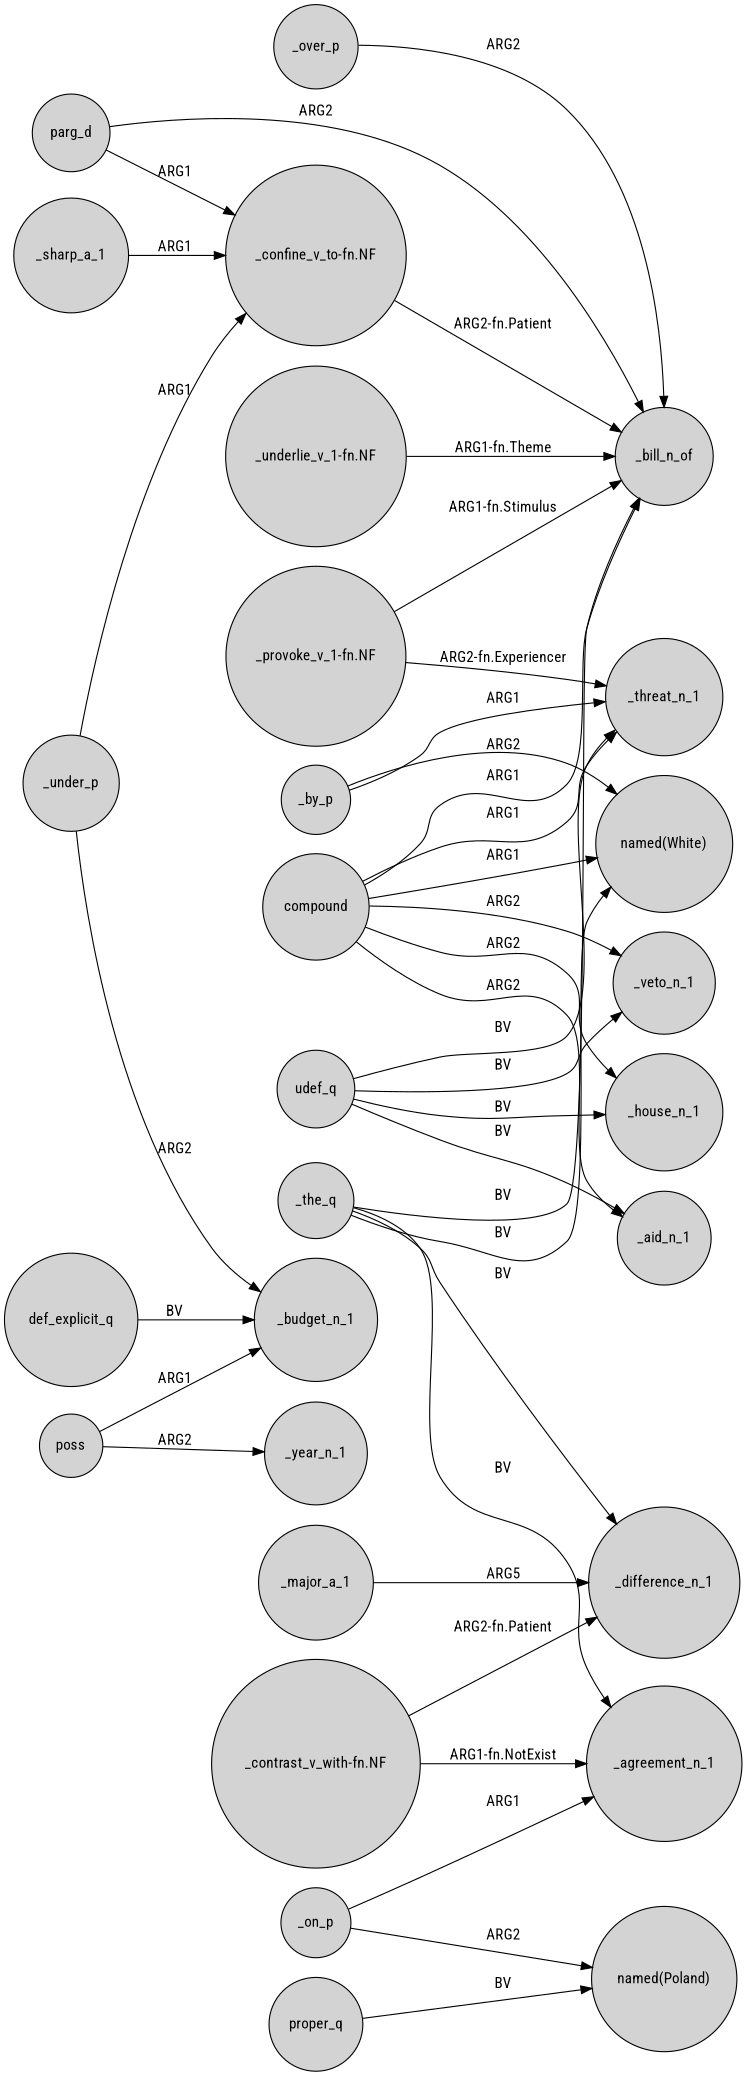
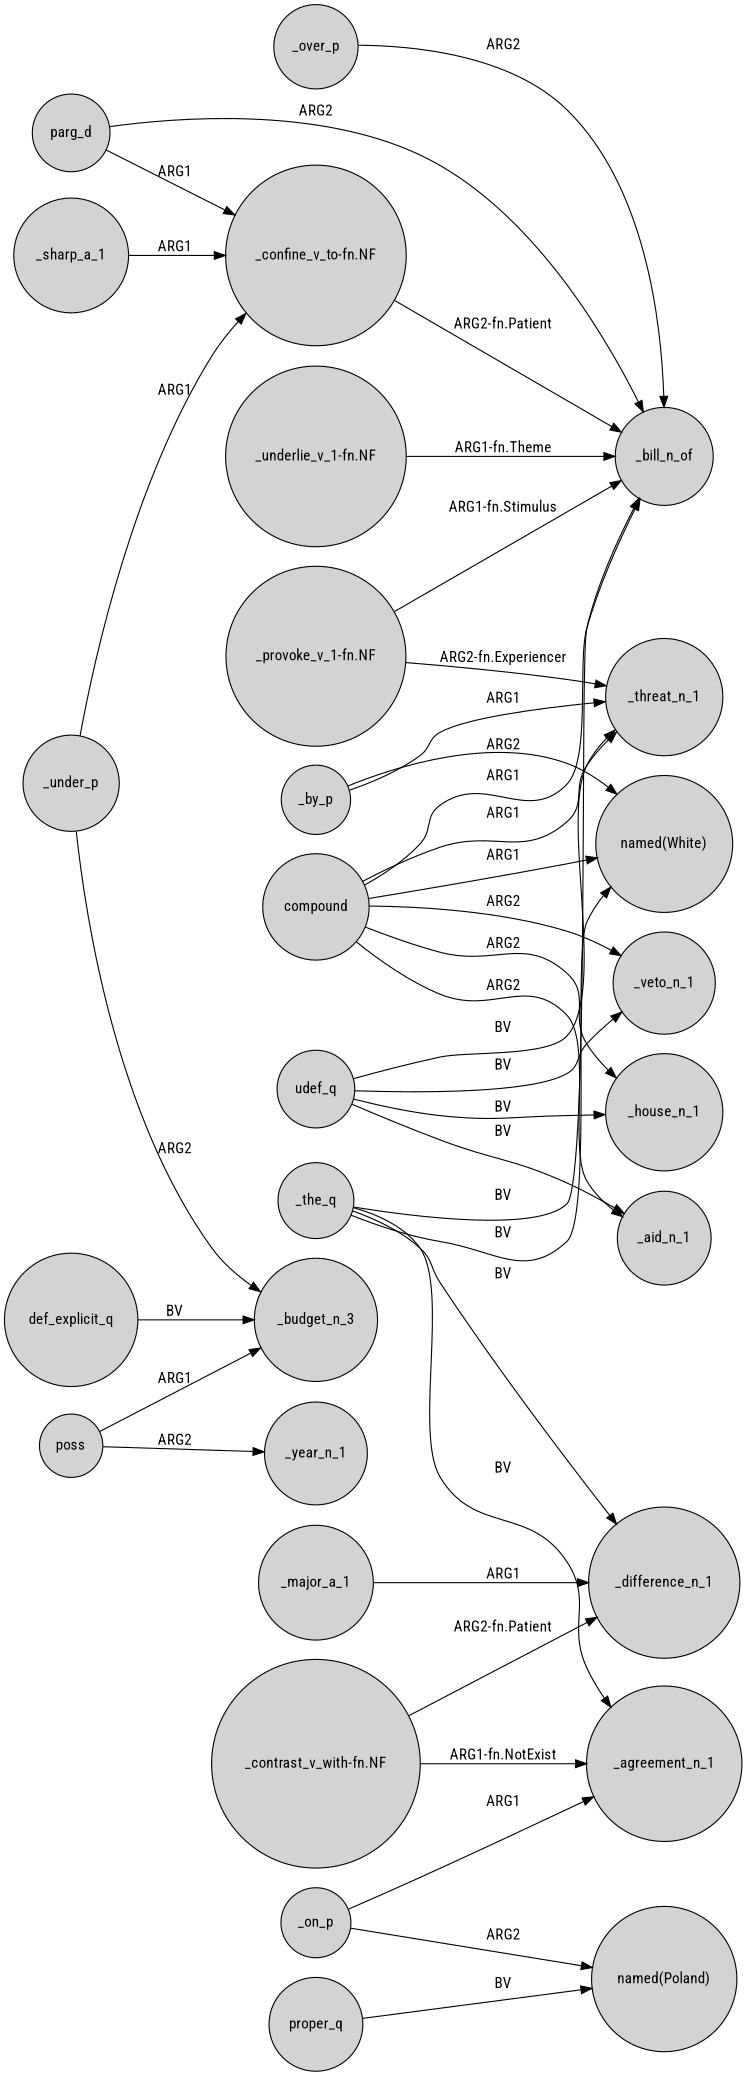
node "_budget_n_1": label "_budget_n_1" -> "_budget_n_3"
edge "_major_a_1" -> "_difference_n_1": label "ARG5" -> "ARG1"
